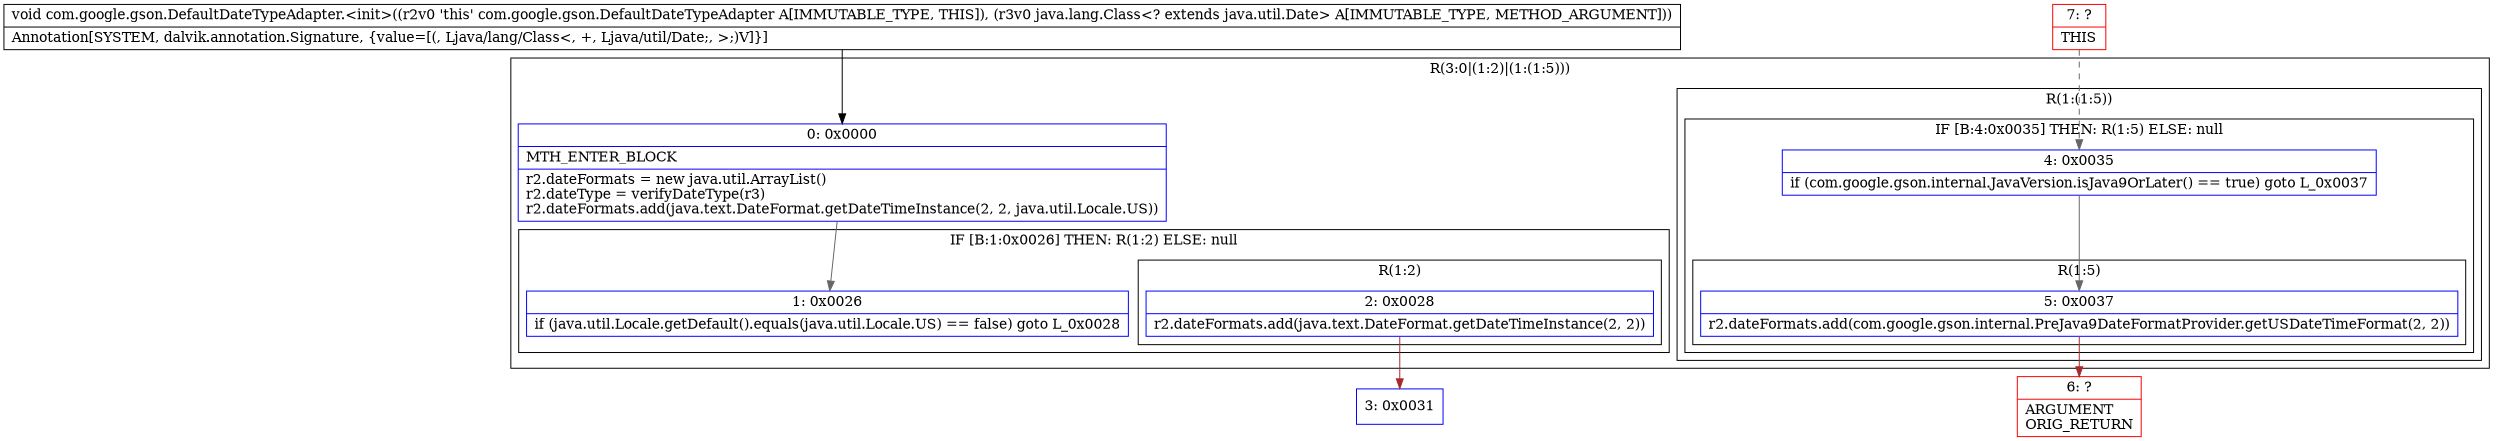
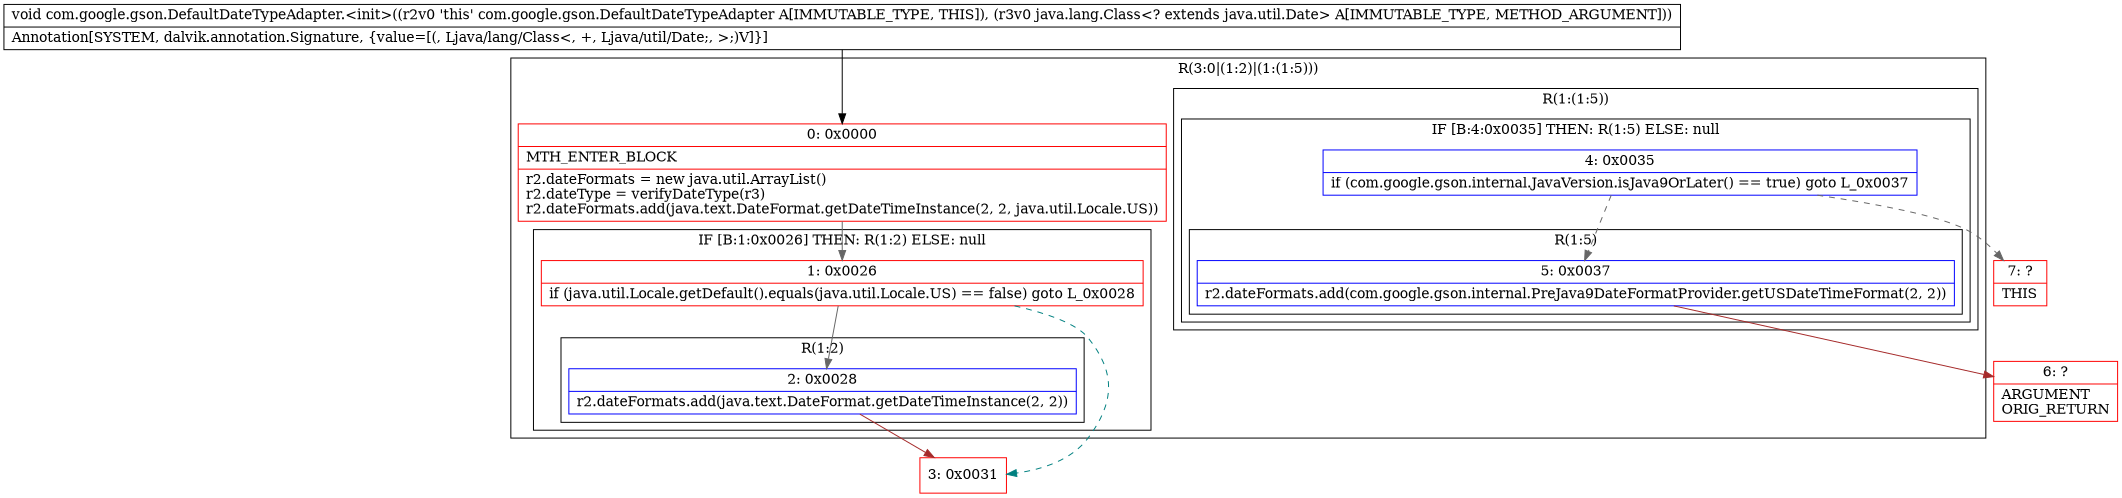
edge "7: ?" -> "4: 0x0035": reversed
node "0: 0x0000": color blue -> red
edge "4: 0x0035" -> "5: 0x0037": style solid -> dashed
node "1: 0x0026": color blue -> red
edge "1: 0x0026" -> "2: 0x0028": added
edge "1: 0x0026" -> "3: 0x0031": added
node "3: 0x0031": color blue -> red
